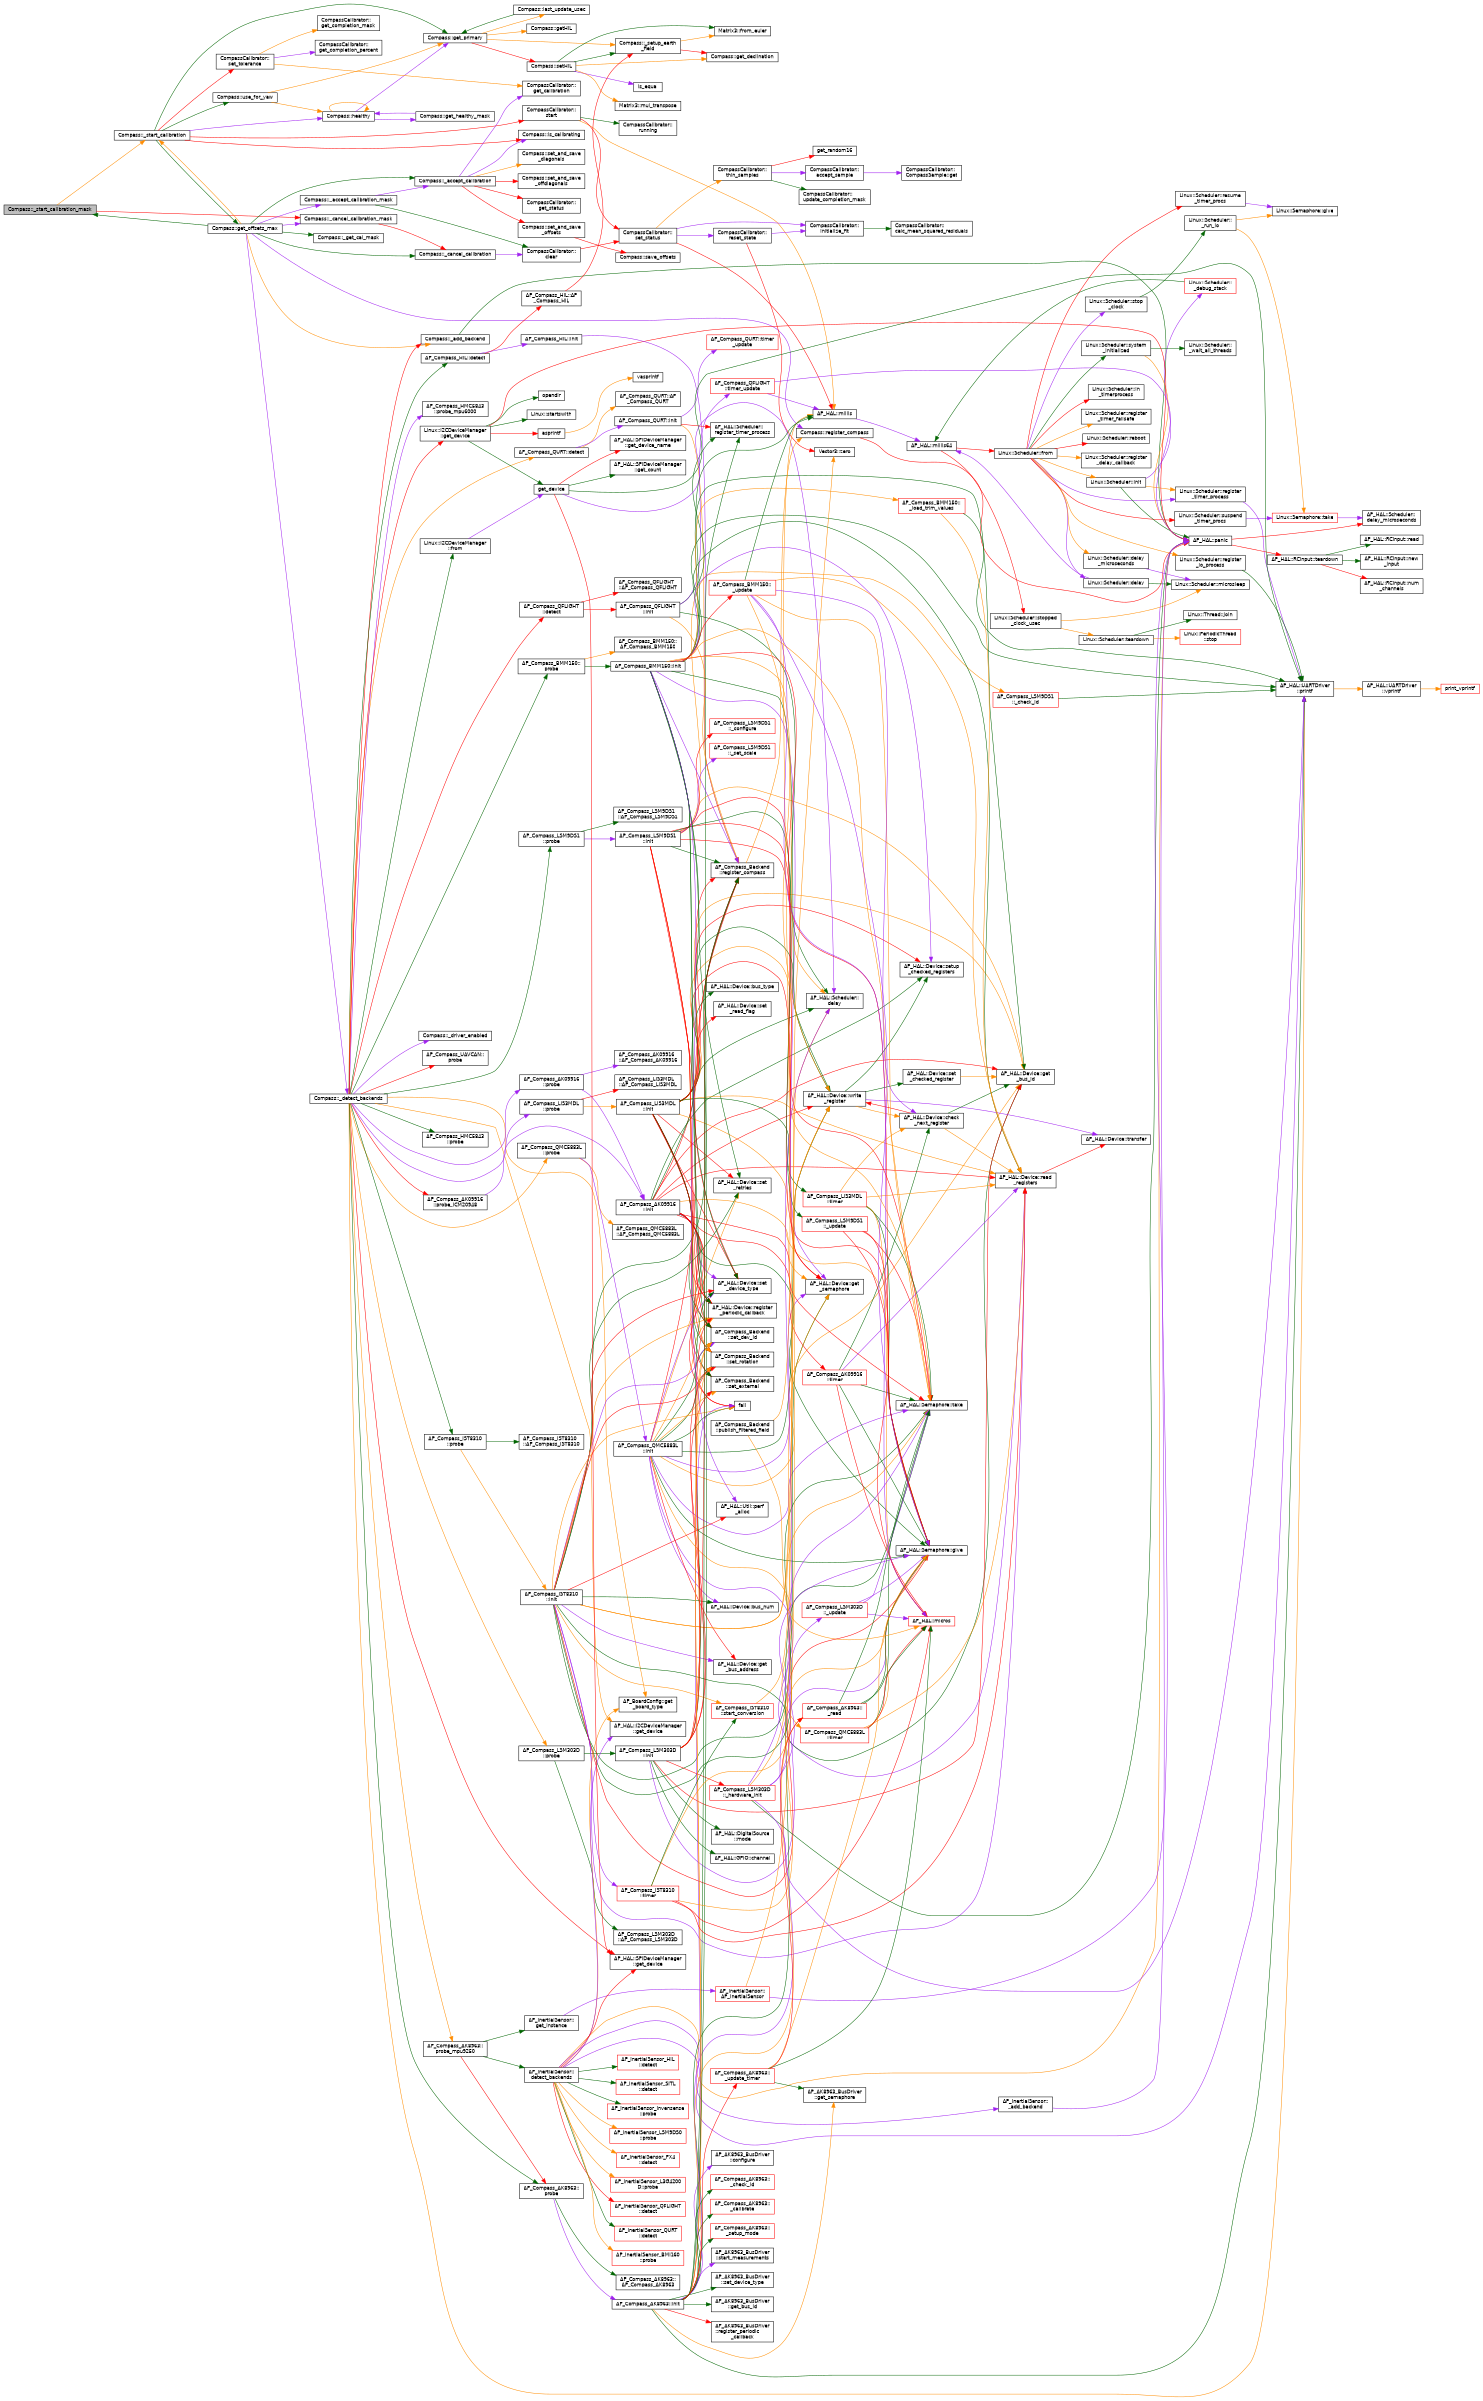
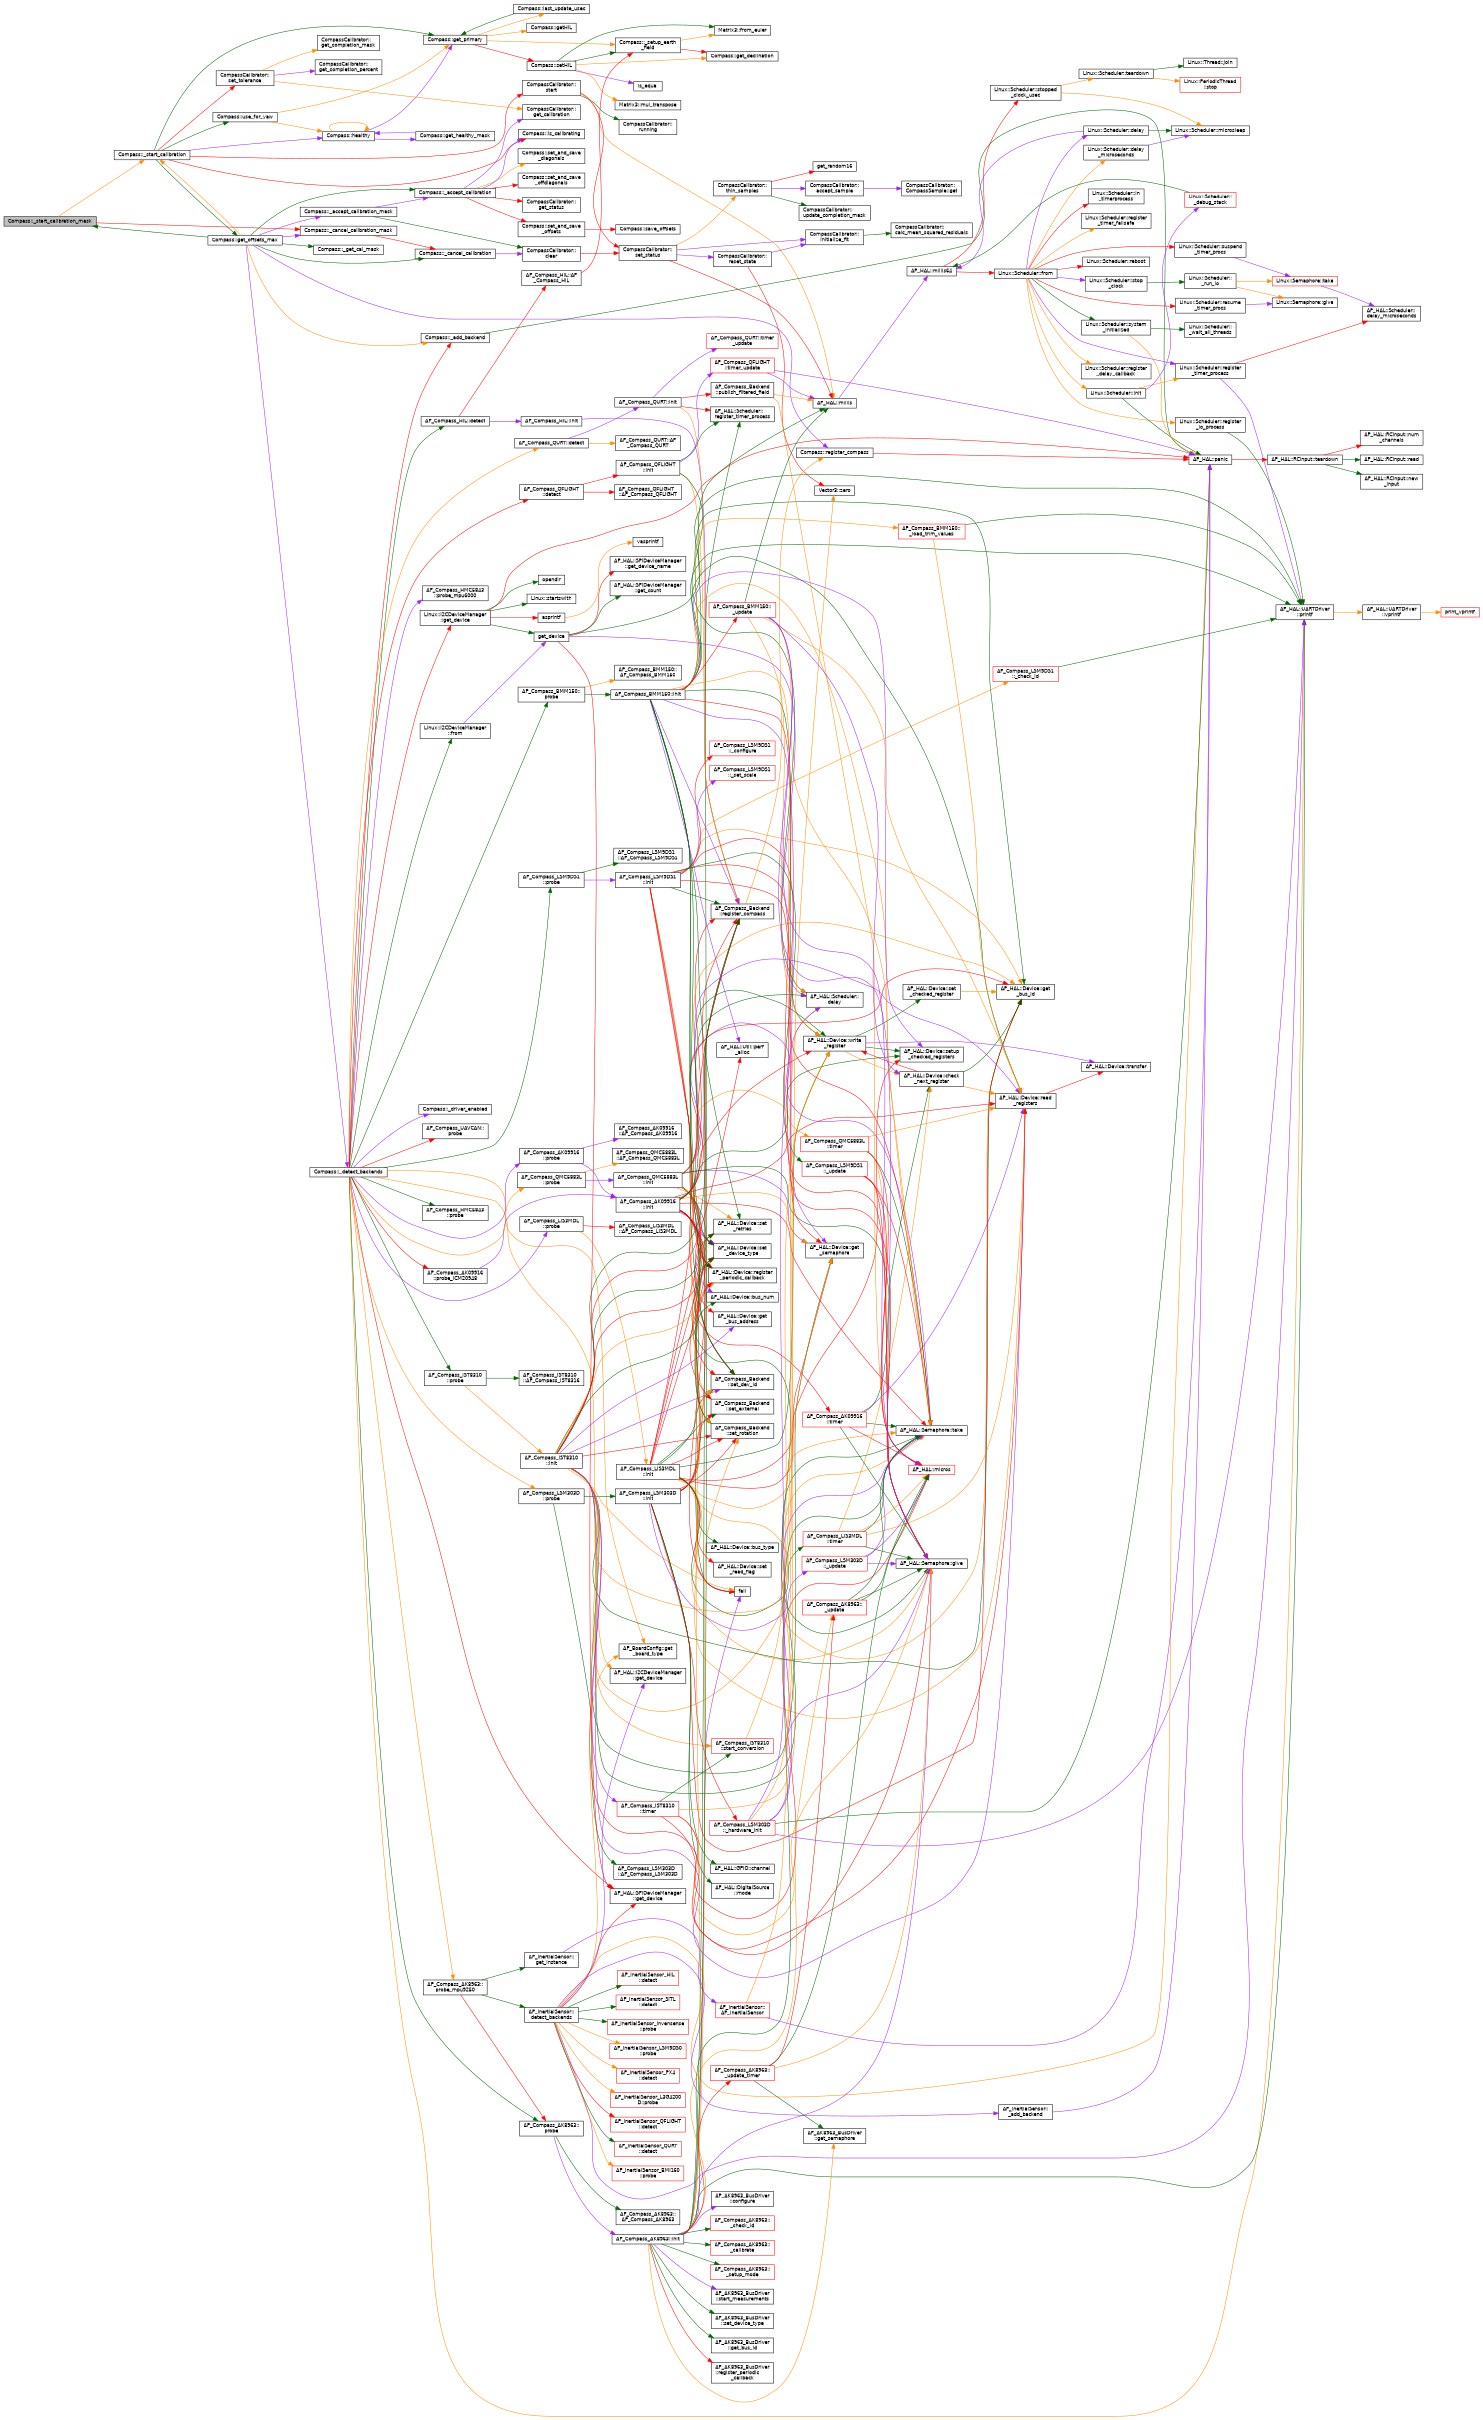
edge "AP_Compass_QURT::init" -> "AP_Compass_Backend ::publish_filtered_field": added
edge "AP_HAL::panic" -> "AP_HAL::Scheduler:: delay_microseconds": now "Linux::Scheduler::register _timer_process" -> "AP_HAL::Scheduler:: delay_microseconds"
node "AP_Compass_IST8310 ::AP_Compass_IST8310": label "AP_Compass_IST8310 ::AP_Compass_IST8310" -> "AP_Compass_IST8310 ::AP_Compass_IST8316"
node "AP_Compass_AK8963:: _read": label "AP_Compass_AK8963:: _read" -> "AP_Compass_AK8963:: _update"
